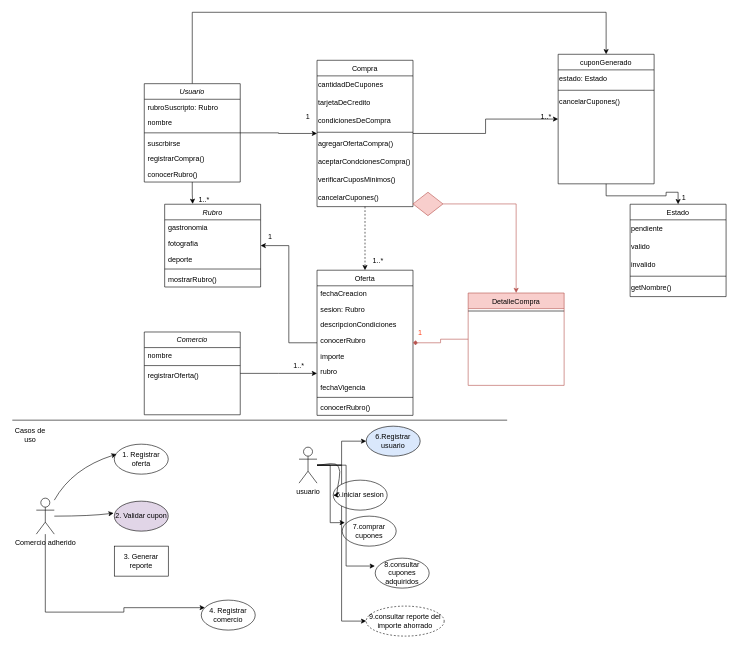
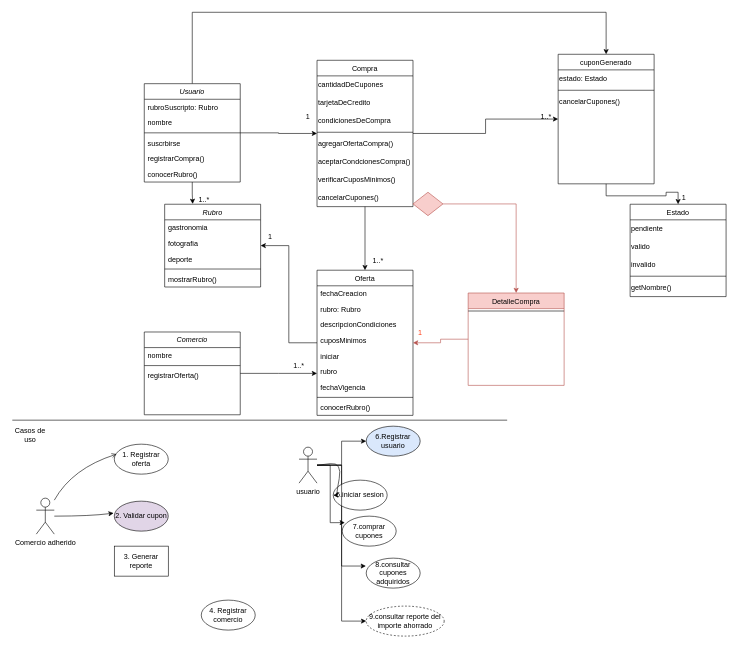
edge "Compra" -> "Oferta": style dashed -> solid
node "sesion: Rubro": label "sesion: Rubro" -> "rubro: Rubro"
node "conocerRubro": label "conocerRubro" -> "cuposMinimos"
edge "DetalleCompra" -> "Oferta": arrowhead diamond -> classic
node "importe": label "importe" -> "iniciar"
edge "Comercio adherido" -> "1. Registrar oferta": arrowhead classic -> open
node "8.consultar cupones adquiridos": moved (402, 573) -> (393, 573)
edge "Comercio adherido" -> "4. Registrar comercio": removed
